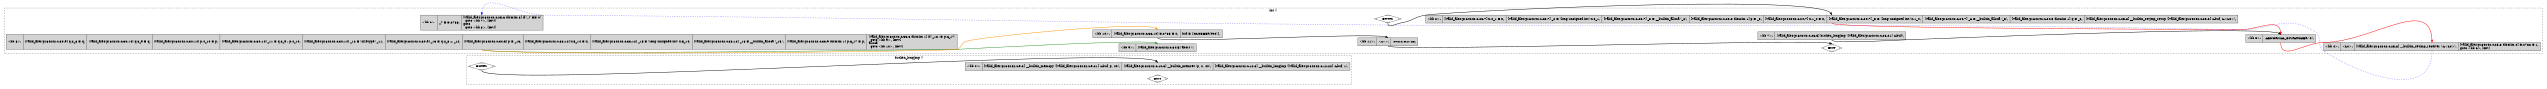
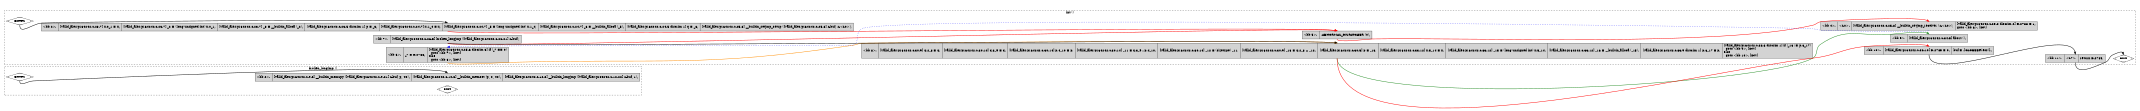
node "<bb 6>:": text "goto" -> "else"
edge "<bb 7>:" -> "<bb 5>:": color black -> red
edge "<bb 8>:" -> "<bb 10>:": color darkorange -> red
edge "<bb 7>:" -> "<bb 8>:": added
node "<bb 8>:": text "alloca" -> "else"
edge "<bb 6>:" -> "<bb 8>:": added
